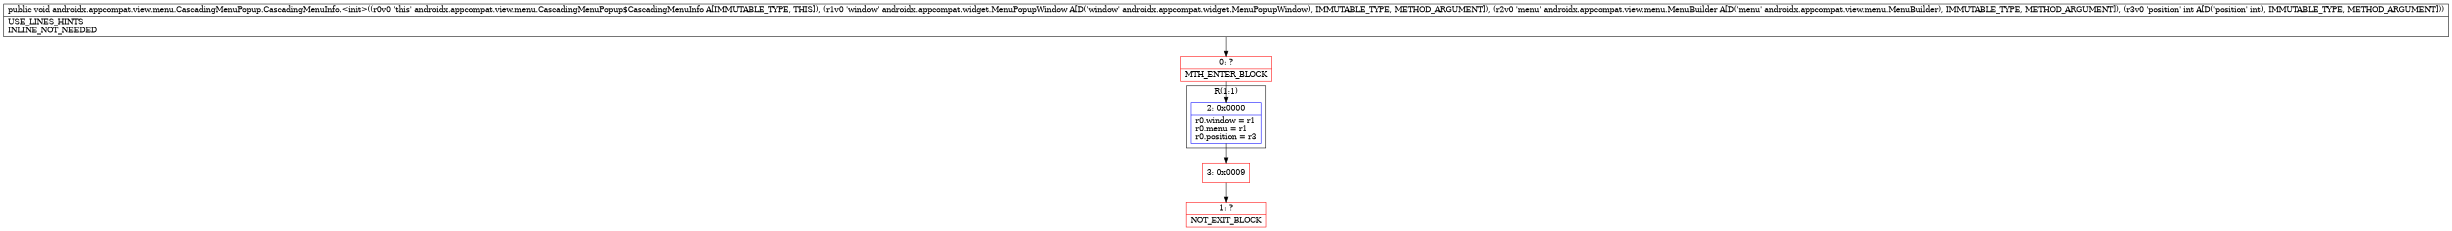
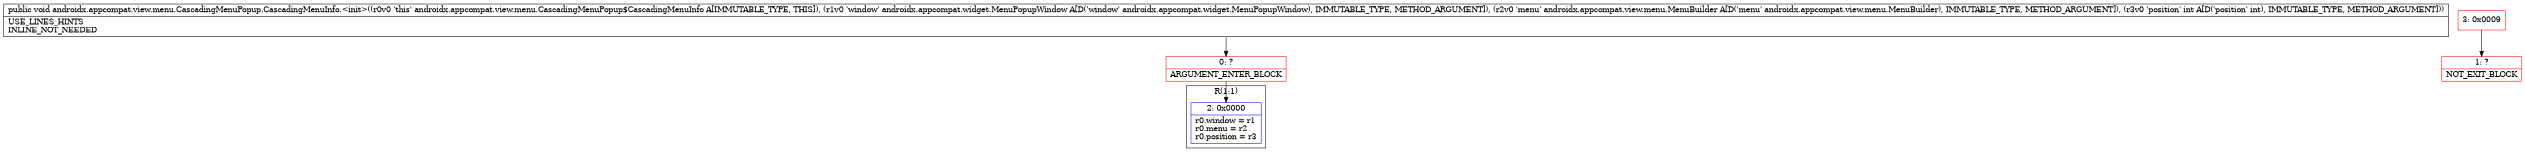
node "0: ?": text "MTH_ENTER_BLOCK" -> "ARGUMENT_ENTER_BLOCK"
node "2: 0x0000": text "r0.menu = r1" -> "r0.menu = r2"
edge "2: 0x0000" -> "3: 0x0009": removed
